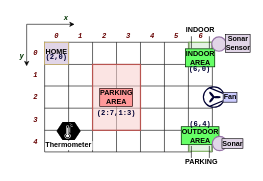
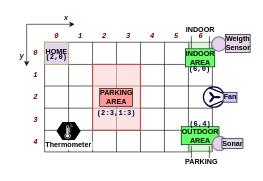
node "Sonar Sensor": label "Sonar Sensor" -> "Weigth Sensor"
node "(2:7,1:3)": label "(2:7,1:3)" -> "(2:3,1:3)"
